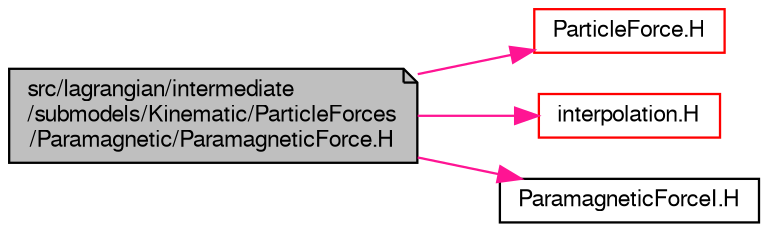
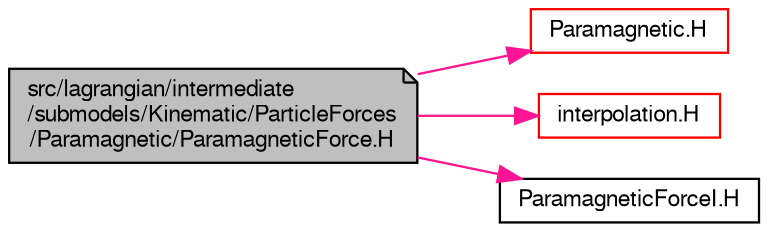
node "ParticleForce.H": label "ParticleForce.H" -> "Paramagnetic.H"
